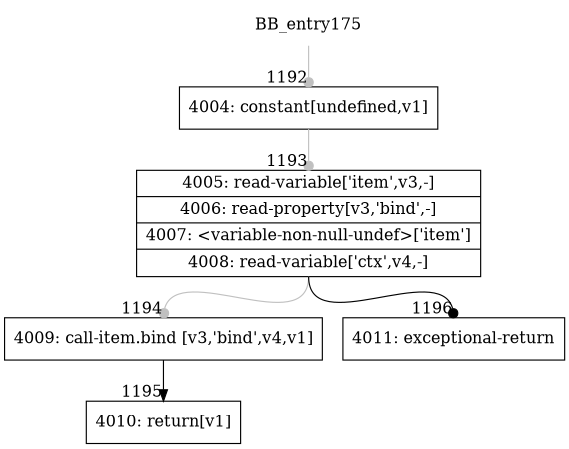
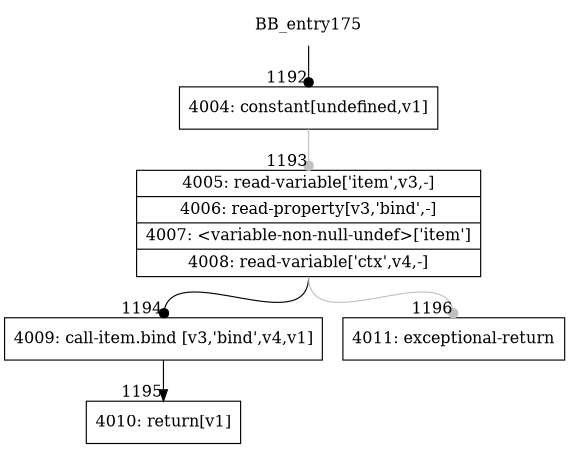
edge "BB_entry175" -> "4004: constant[undefined,v1]": color gray -> black
edge "4005: read-variable['item',v3,-]" -> "4009: call-item.bind [v3,'bind',v4,v1]": color gray -> black
edge "4005: read-variable['item',v3,-]" -> "4011: exceptional-return": color black -> gray
